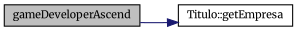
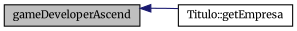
edge "gameDeveloperAscend" -> "Titulo::getEmpresa": reversed
